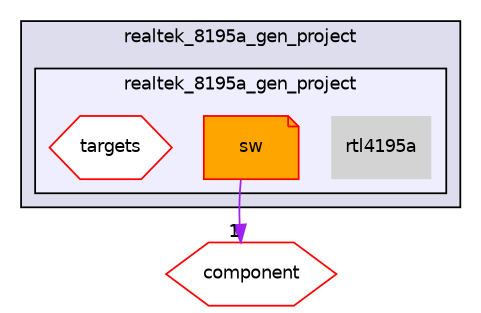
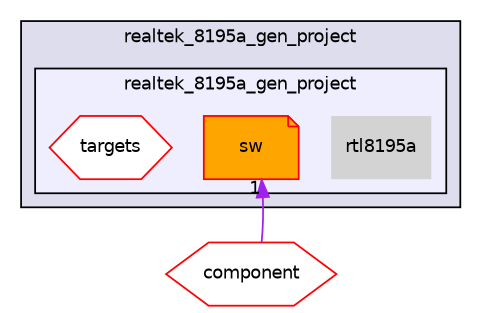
node "rtl4195a": label "rtl4195a" -> "rtl8195a"
edge "sw" -> "component": reversed
